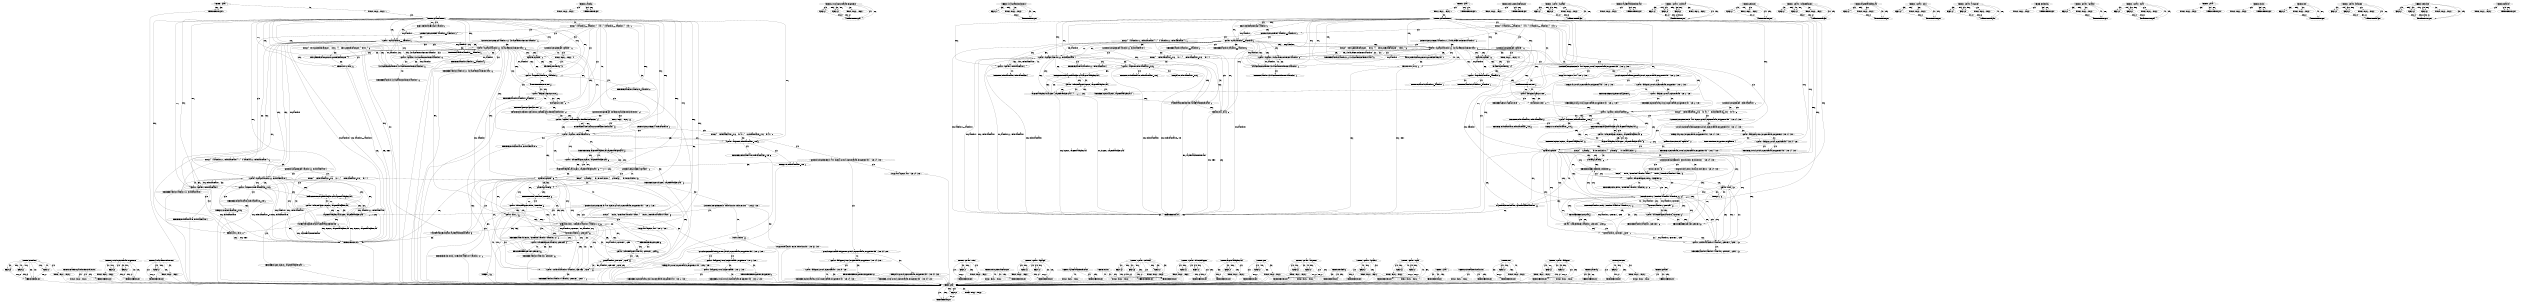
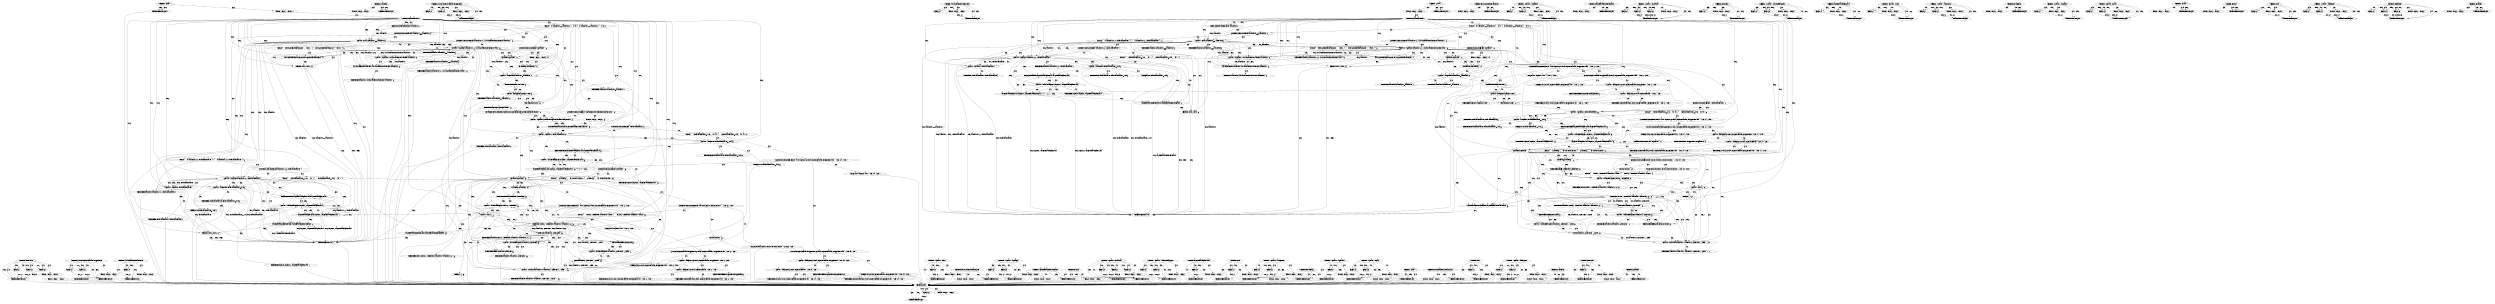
node "(METHOD,IsFrameHostAllowedForRestrictedSessions)": removed
